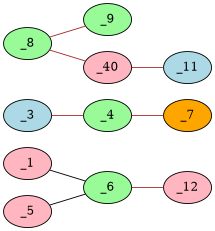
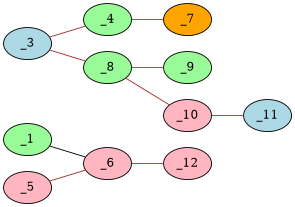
edge "_3" -- "_8": added
node "_40": label "_40" -> "_10"
node "_1": fillcolor lightpink -> palegreen
node "_6": fillcolor palegreen -> lightpink
edge "_6" -- "_5": color black -> brown
